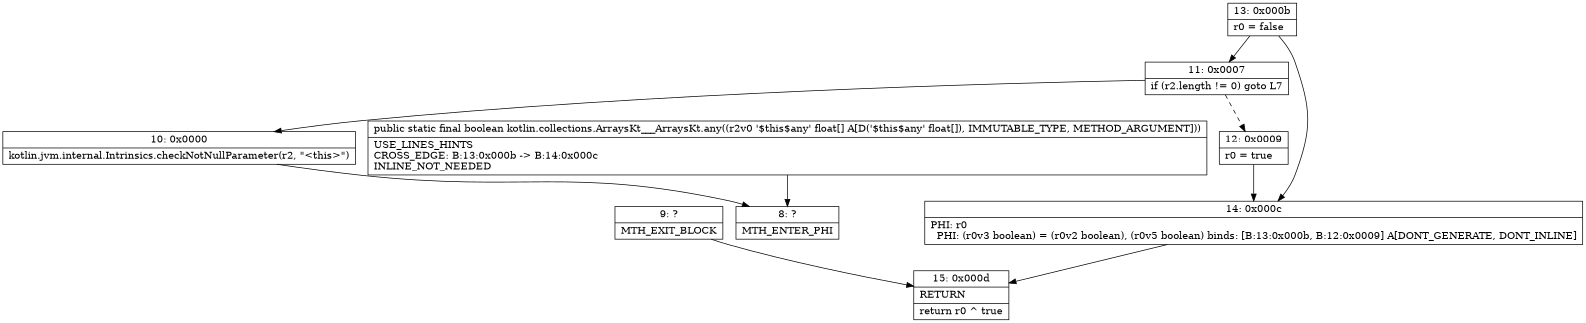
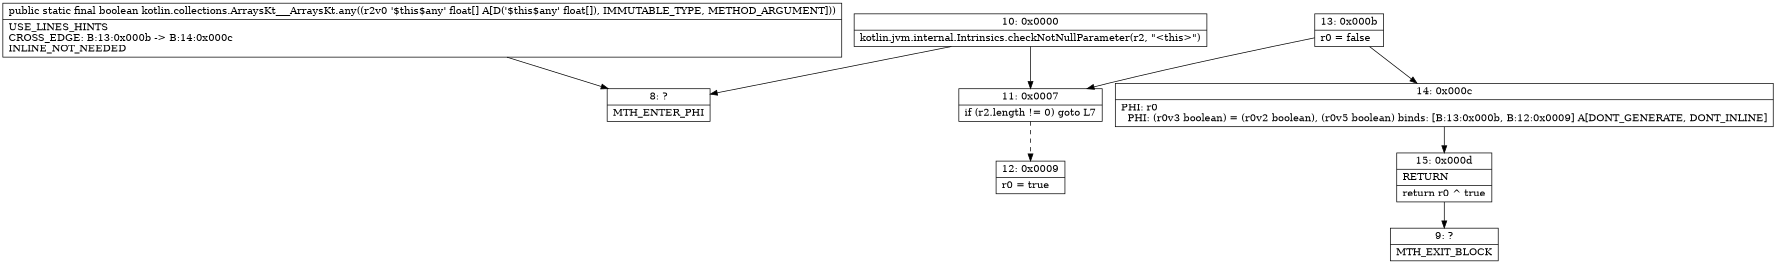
edge "11: 0x0007" -> "10: 0x0000": reversed
edge "12: 0x0009" -> "14: 0x000c": removed
edge "9: ?" -> "15: 0x000d": reversed
